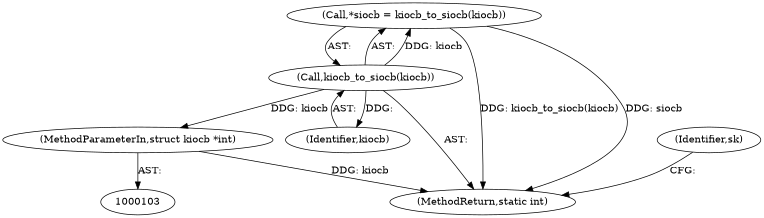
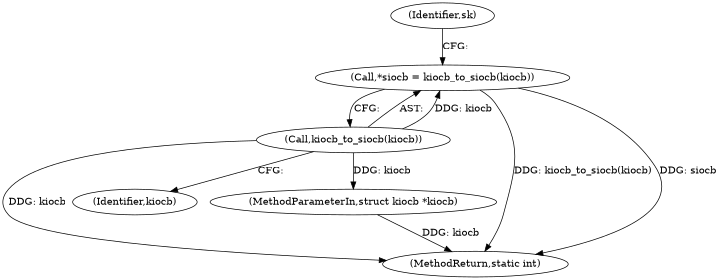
edge "(Call,*siocb = kiocb_to_siocb(kiocb))" -> "(Call,kiocb_to_siocb(kiocb))": label "AST: " -> "CFG: "
edge "(Call,kiocb_to_siocb(kiocb))" -> "(Identifier,kiocb)": label "DDG: " -> "CFG: "
edge "(Identifier,kiocb)" -> "(Call,kiocb_to_siocb(kiocb))": removed, label "AST:"
node "(MethodParameterIn,struct kiocb *int)": label "(MethodParameterIn,struct kiocb *int)" -> "(MethodParameterIn,struct kiocb *kiocb)"
edge "(Call,kiocb_to_siocb(kiocb))" -> "(MethodReturn,static int)": label "AST: " -> "DDG: kiocb"
edge "(Identifier,sk)" -> "(MethodReturn,static int)": now "(Identifier,sk)" -> "(Call,*siocb = kiocb_to_siocb(kiocb))"
node "1000103": removed
